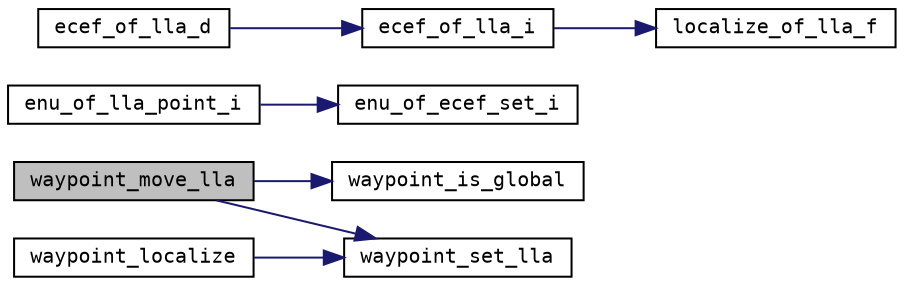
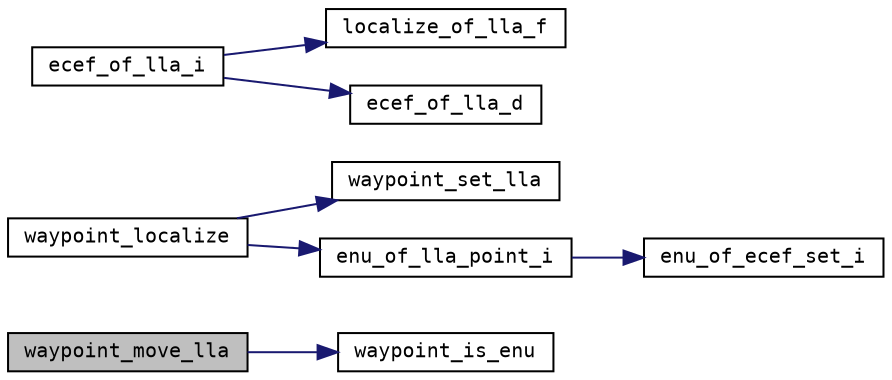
edge "ecef_of_lla_d" -> "ecef_of_lla_i": reversed
node "waypoint_is_global": label "waypoint_is_global" -> "waypoint_is_enu"
edge "waypoint_move_lla" -> "waypoint_set_lla": removed
edge "waypoint_localize" -> "enu_of_lla_point_i": added
